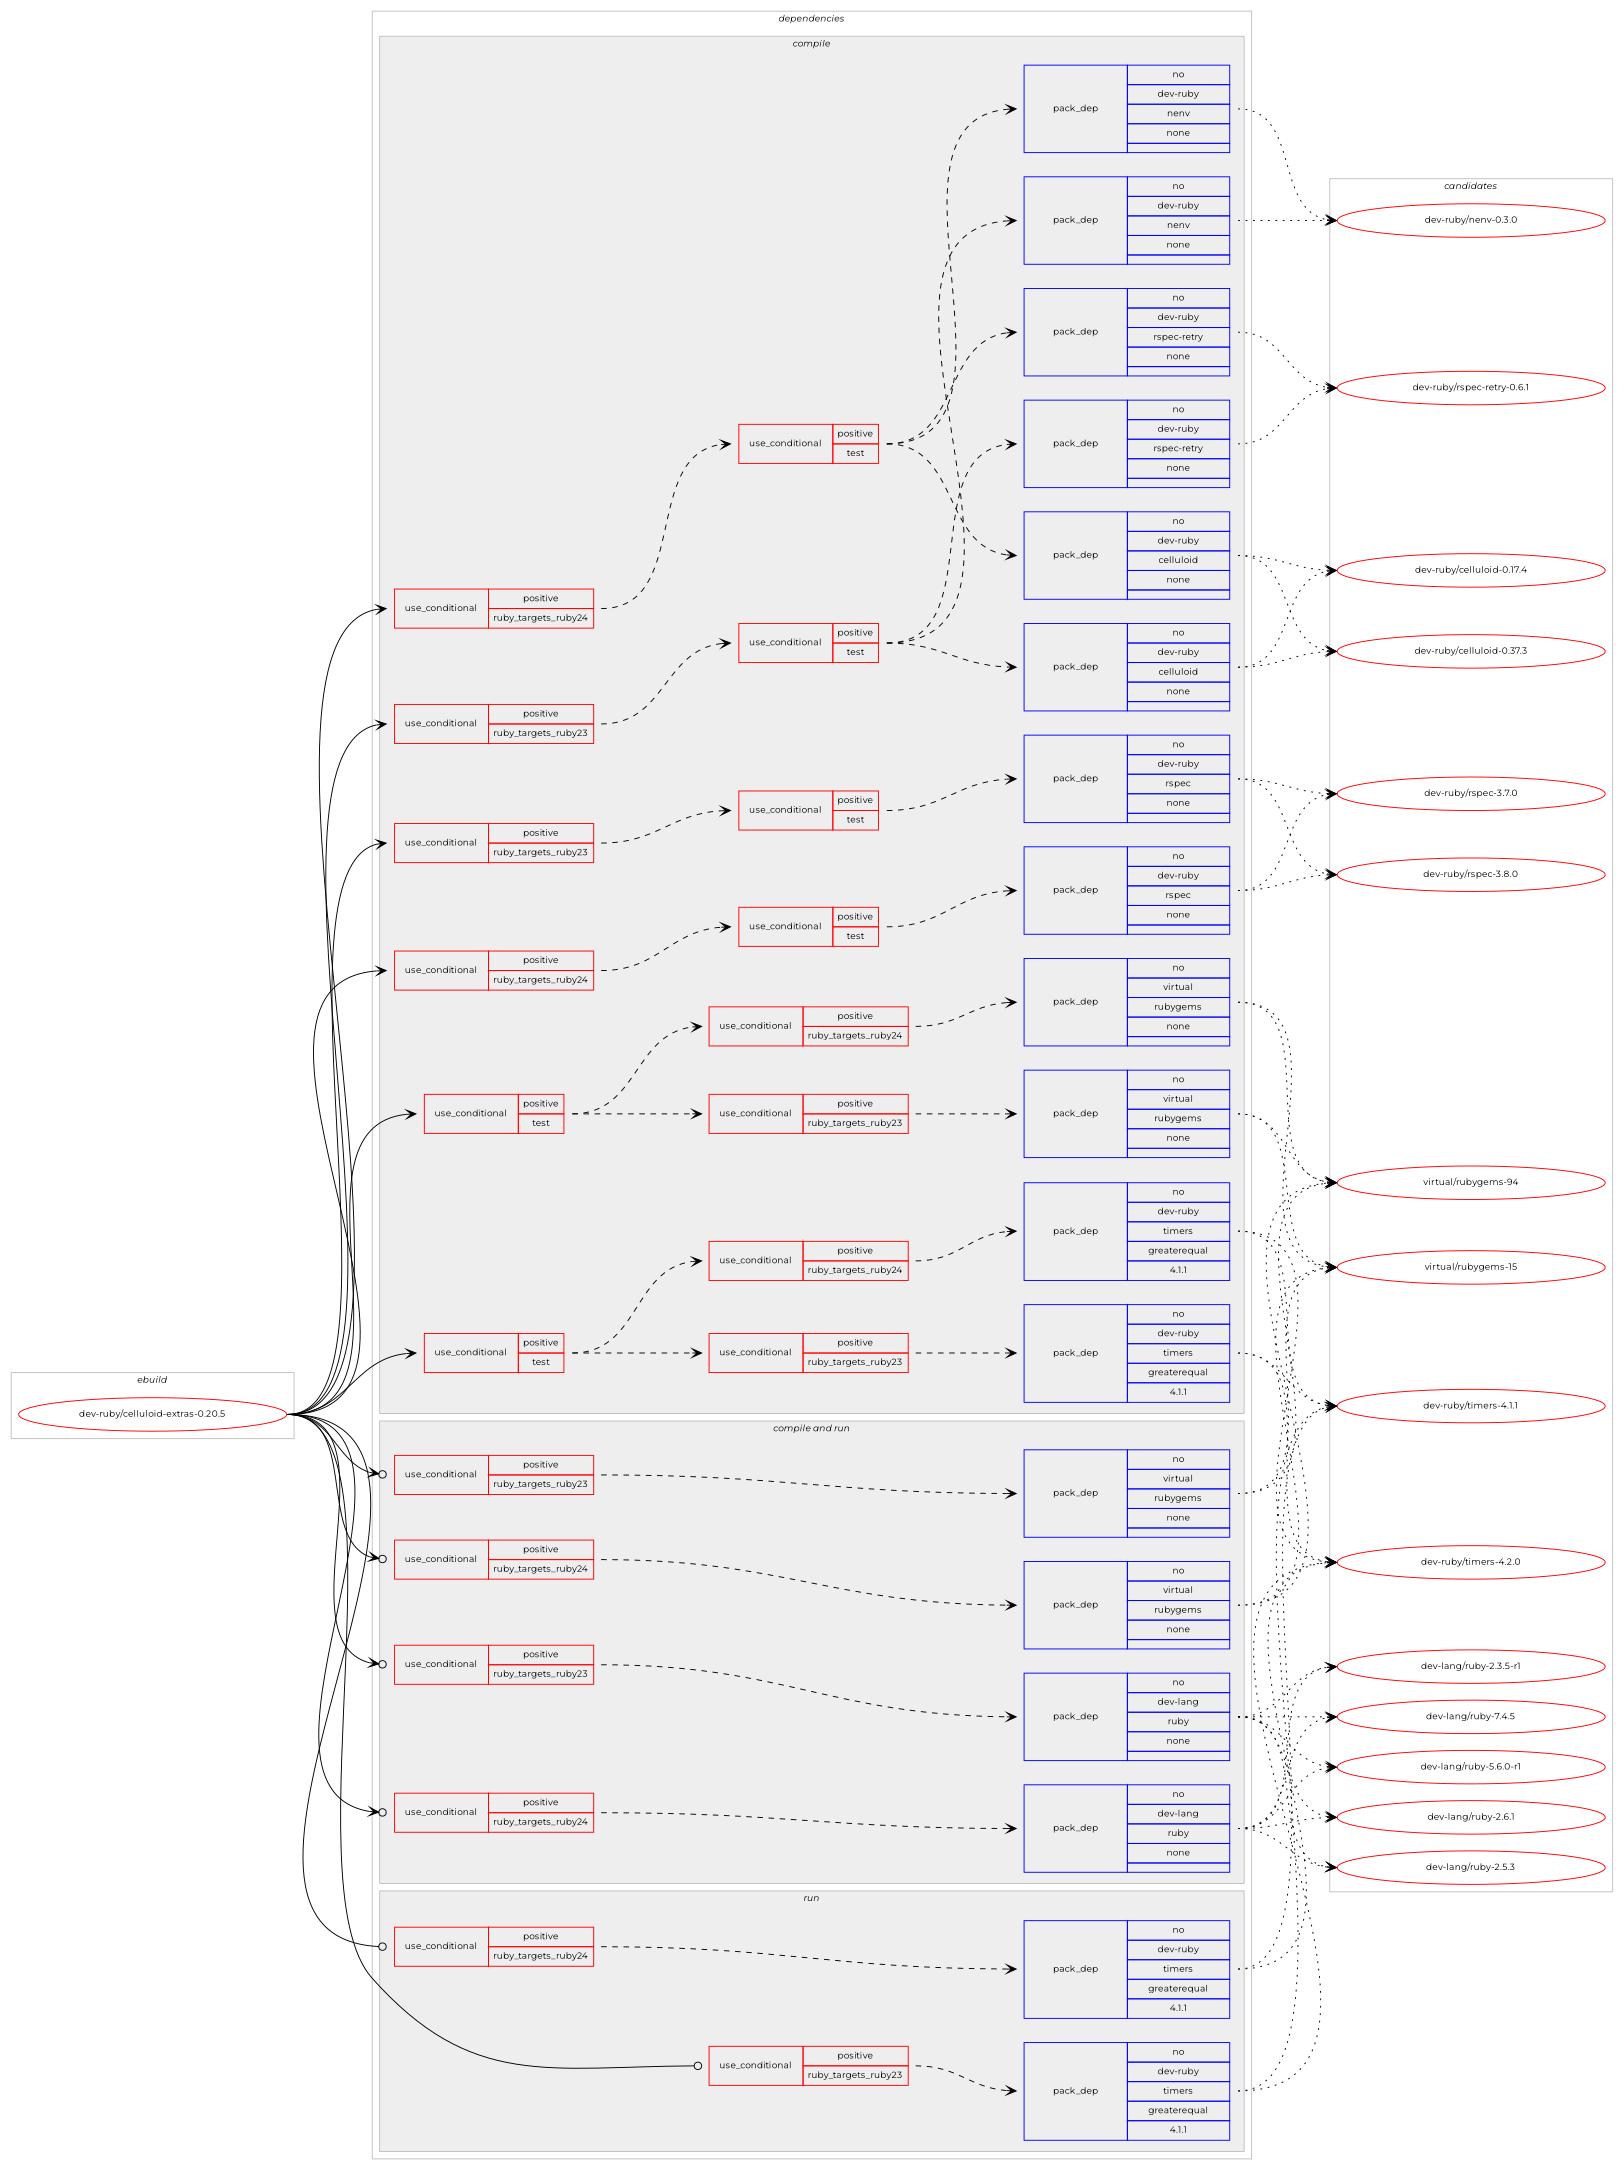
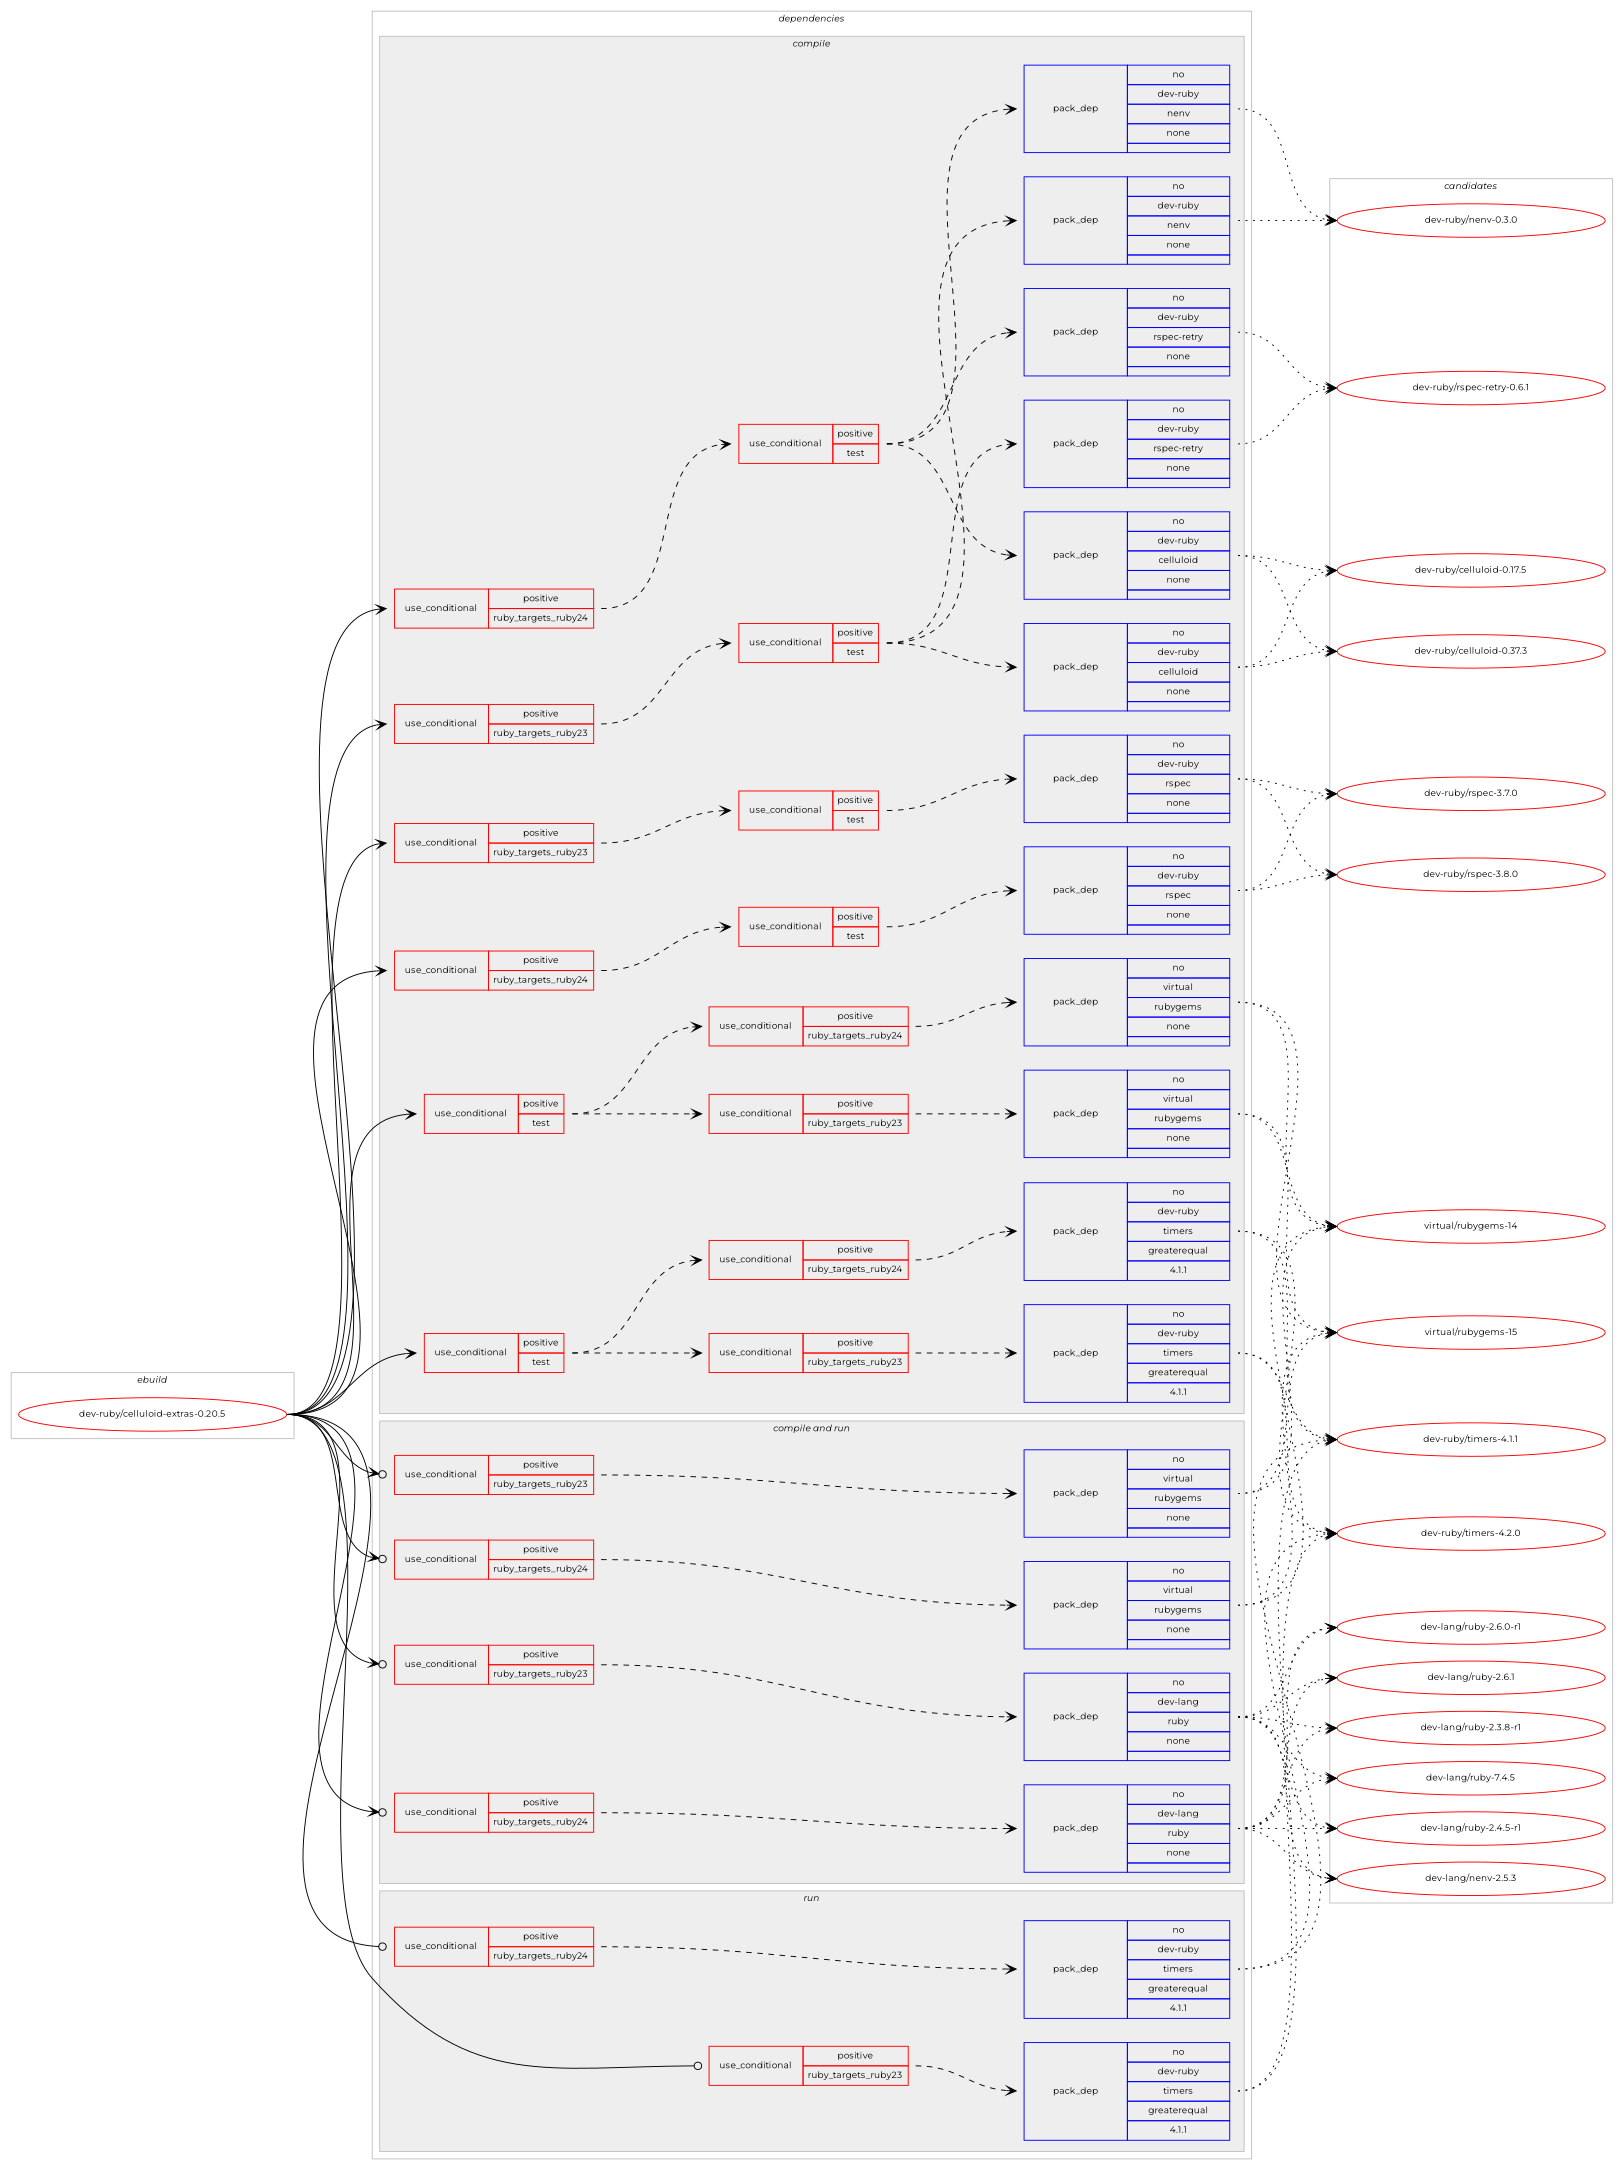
node "dev-ruby/celluloid-0.17.4": label "dev-ruby/celluloid-0.17.4" -> "dev-ruby/celluloid-0.17.5"
node "virtual/rubygems-94": label "virtual/rubygems-94" -> "virtual/rubygems-14"
node "dev-lang/ruby-2.3.5-r1": label "dev-lang/ruby-2.3.5-r1" -> "dev-lang/ruby-2.3.8-r1"
node "dev-lang/ruby-5.6.0-r1": label "dev-lang/ruby-5.6.0-r1" -> "dev-lang/ruby-2.6.0-r1"
node "dev-lang/ruby-2.4.5-r1": added
node "dev-lang/ruby-2.5.3": label "dev-lang/ruby-2.5.3" -> "dev-lang/nenv-2.5.3"
